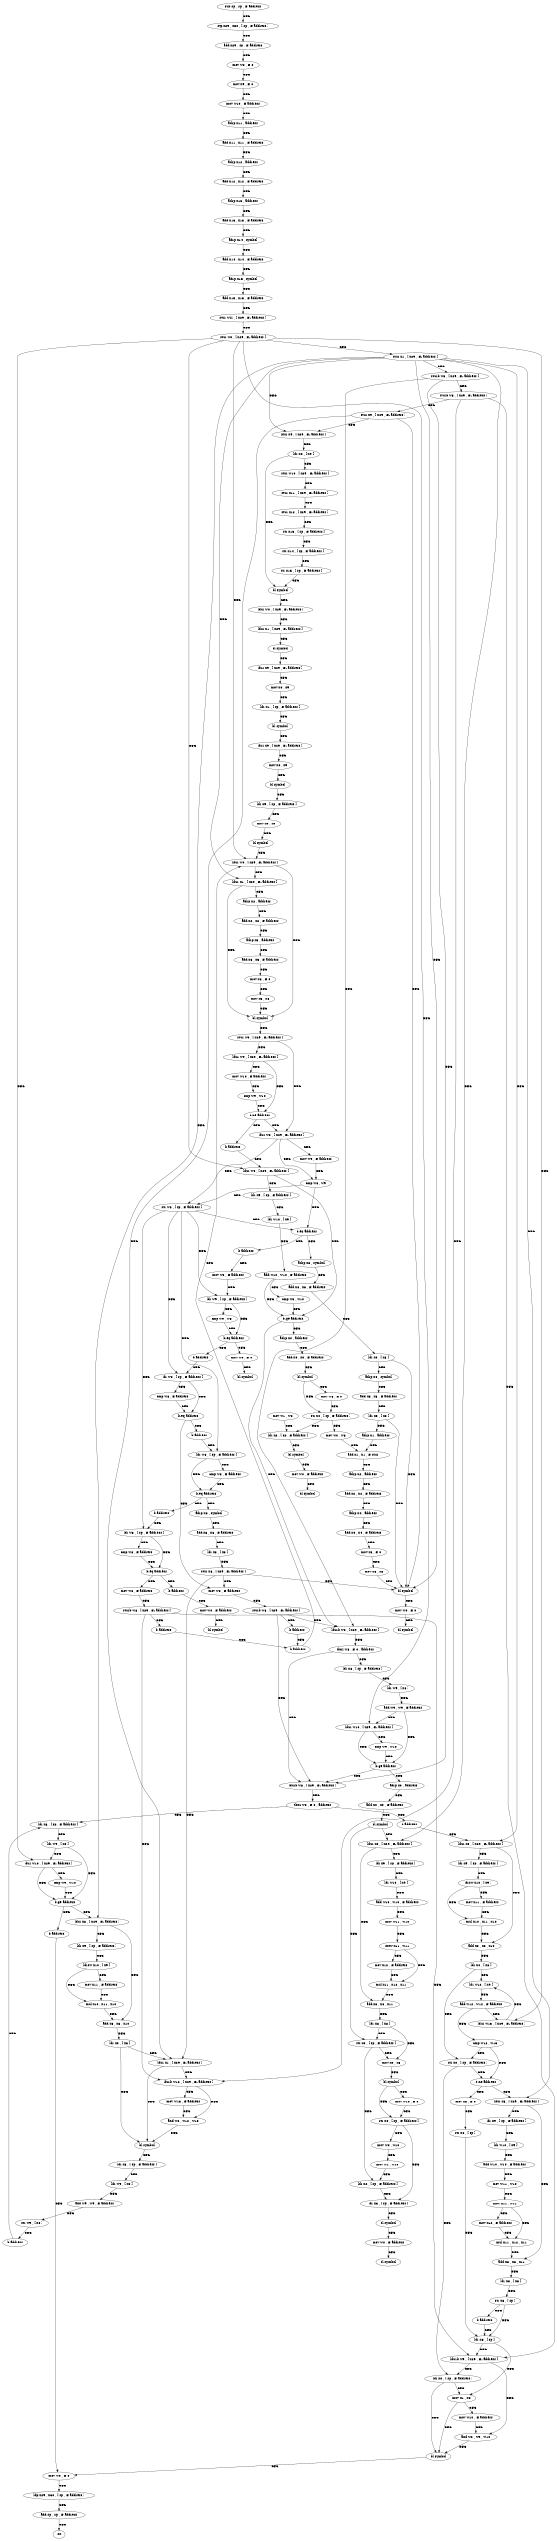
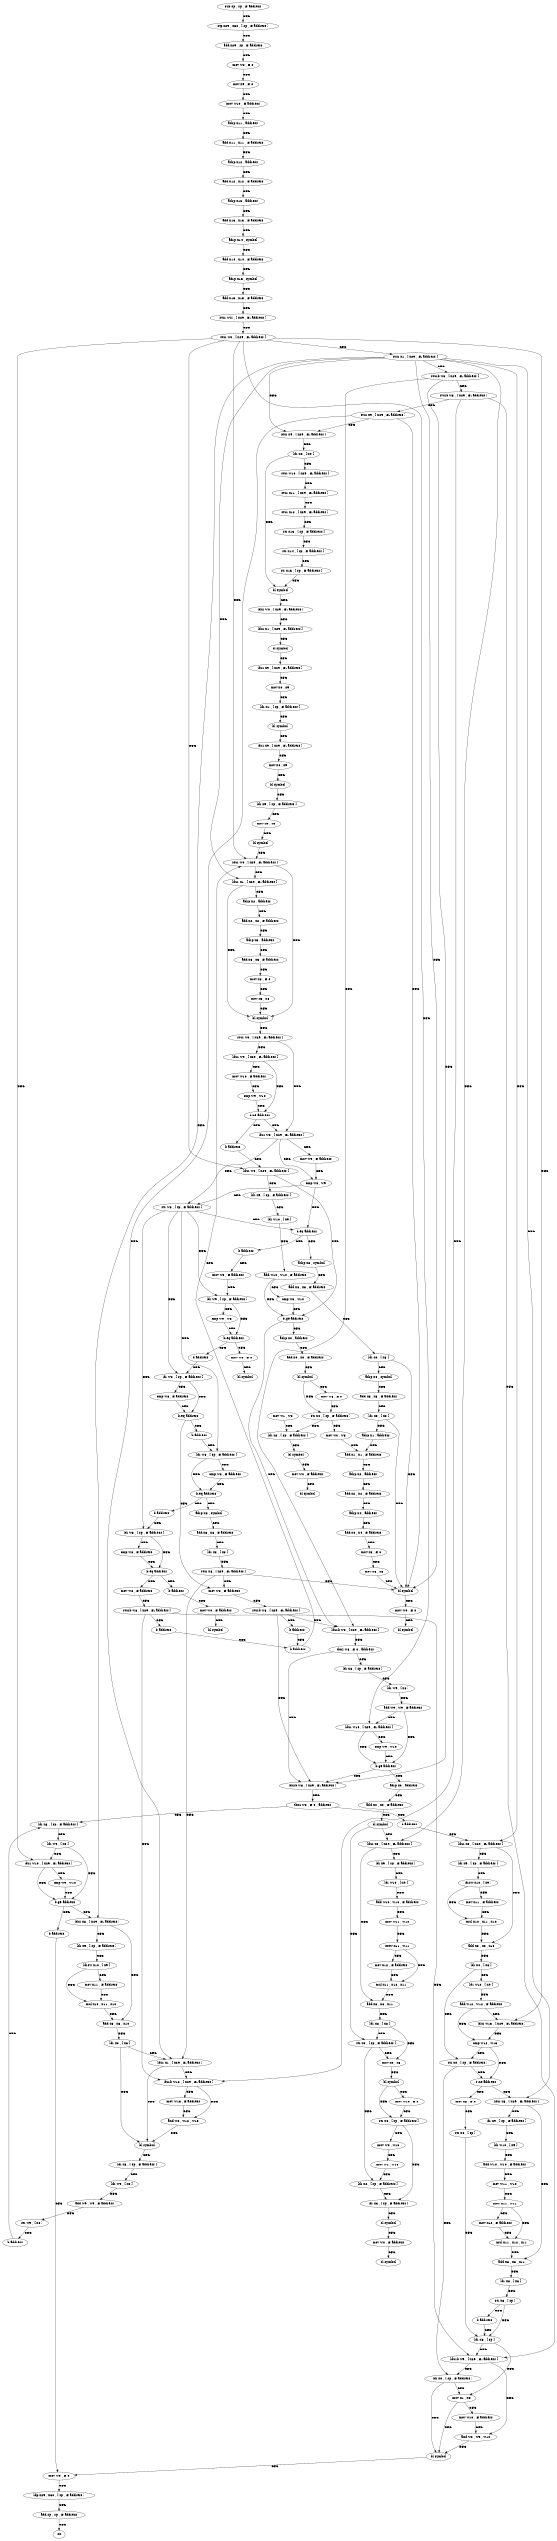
node "add x1 , x1 , # stur": label "add x1 , x1 , # stur" -> "add x1 , x1 , # address"
edge "ldur w13 , [ x29 , #- address ]" -> "ldr w12 , [ x9 ]": now "ldur w13 , [ x29 , #- address ]" -> "cmp w12 , w13"
